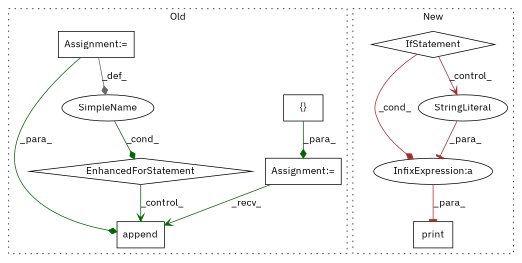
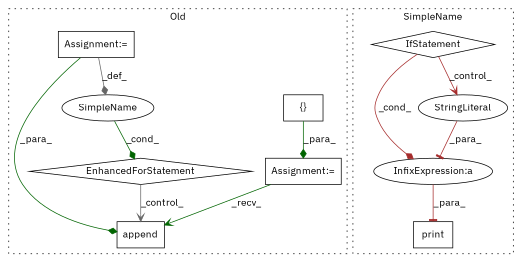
cluster "New": label "New" -> "SimpleName"
edge "EnhancedForStatement" -> "append": color darkgreen -> gray40
